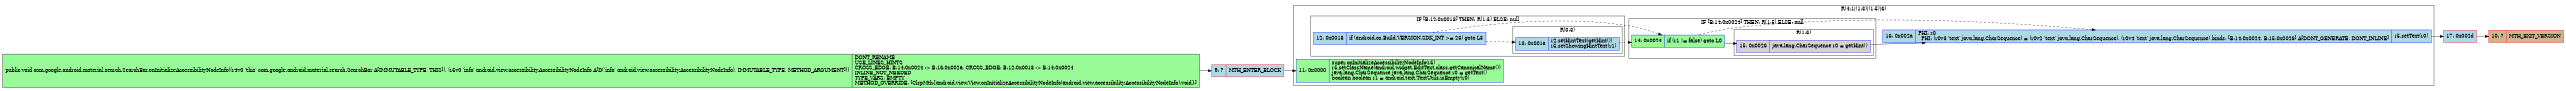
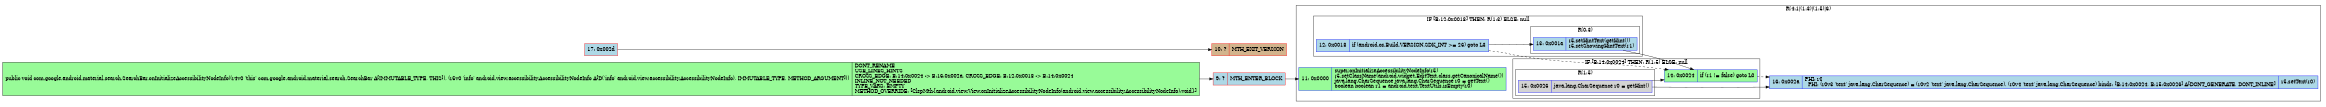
cluster "R(1:6)": label "R(1:6)" -> "R(1:5)"
edge "16: 0x002a" -> "17: 0x002d": removed
node "13: 0x001a": text "r2.setHintText(getHint())" -> "r5.setHintText(getHint())"
edge "12: 0x0018" -> "13: 0x001a": style dashed -> solid
edge "13: 0x001a" -> "14: 0x0024": style dashed -> solid
edge "14: 0x0024" -> "15: 0x0026": reversed
